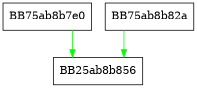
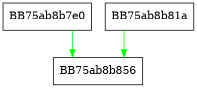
node "BB75ab8b82a": label "BB75ab8b82a" -> "BB75ab8b81a"
node "BB25ab8b856": label "BB25ab8b856" -> "BB75ab8b856"
